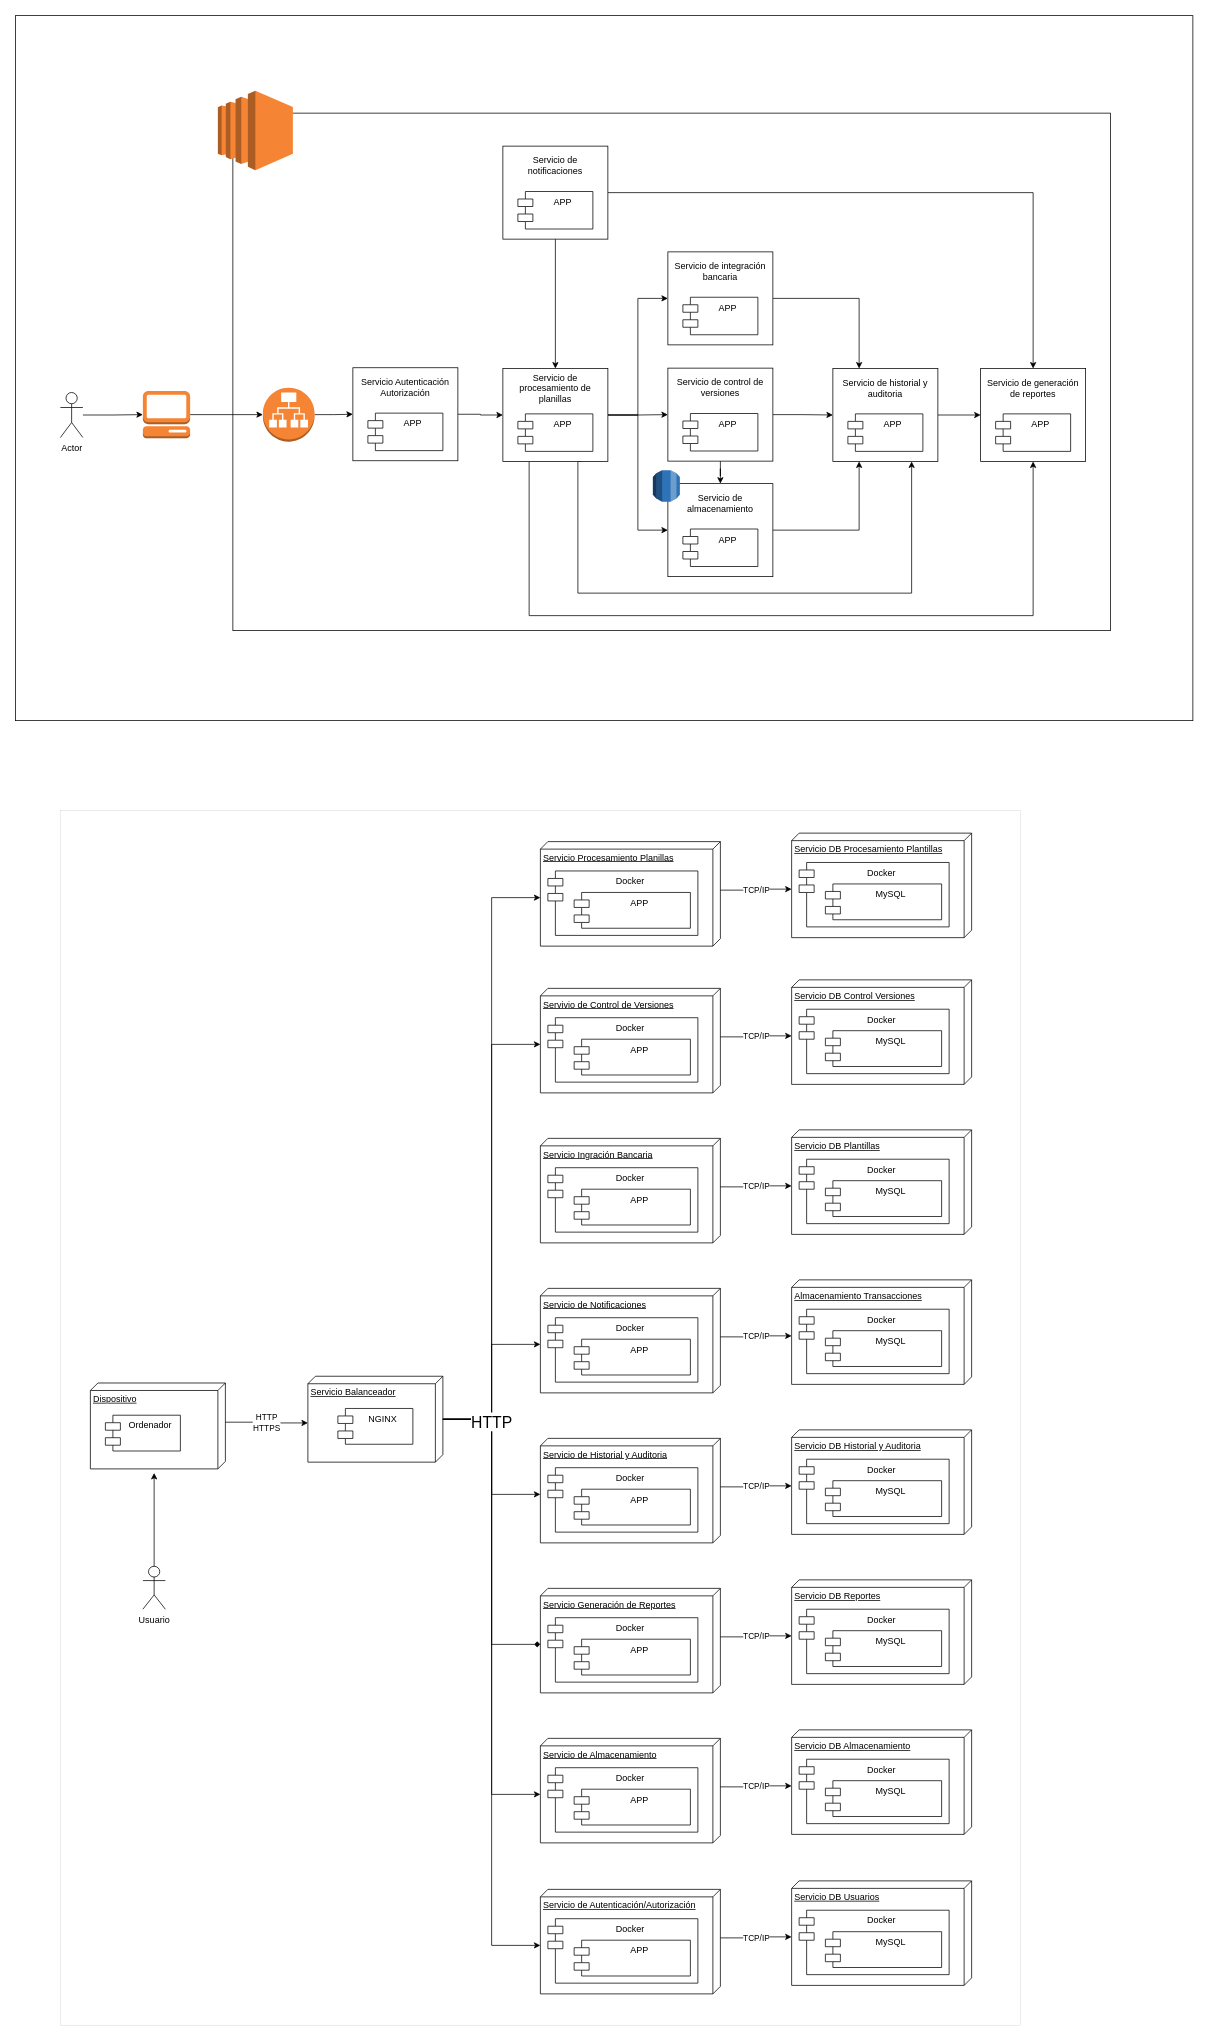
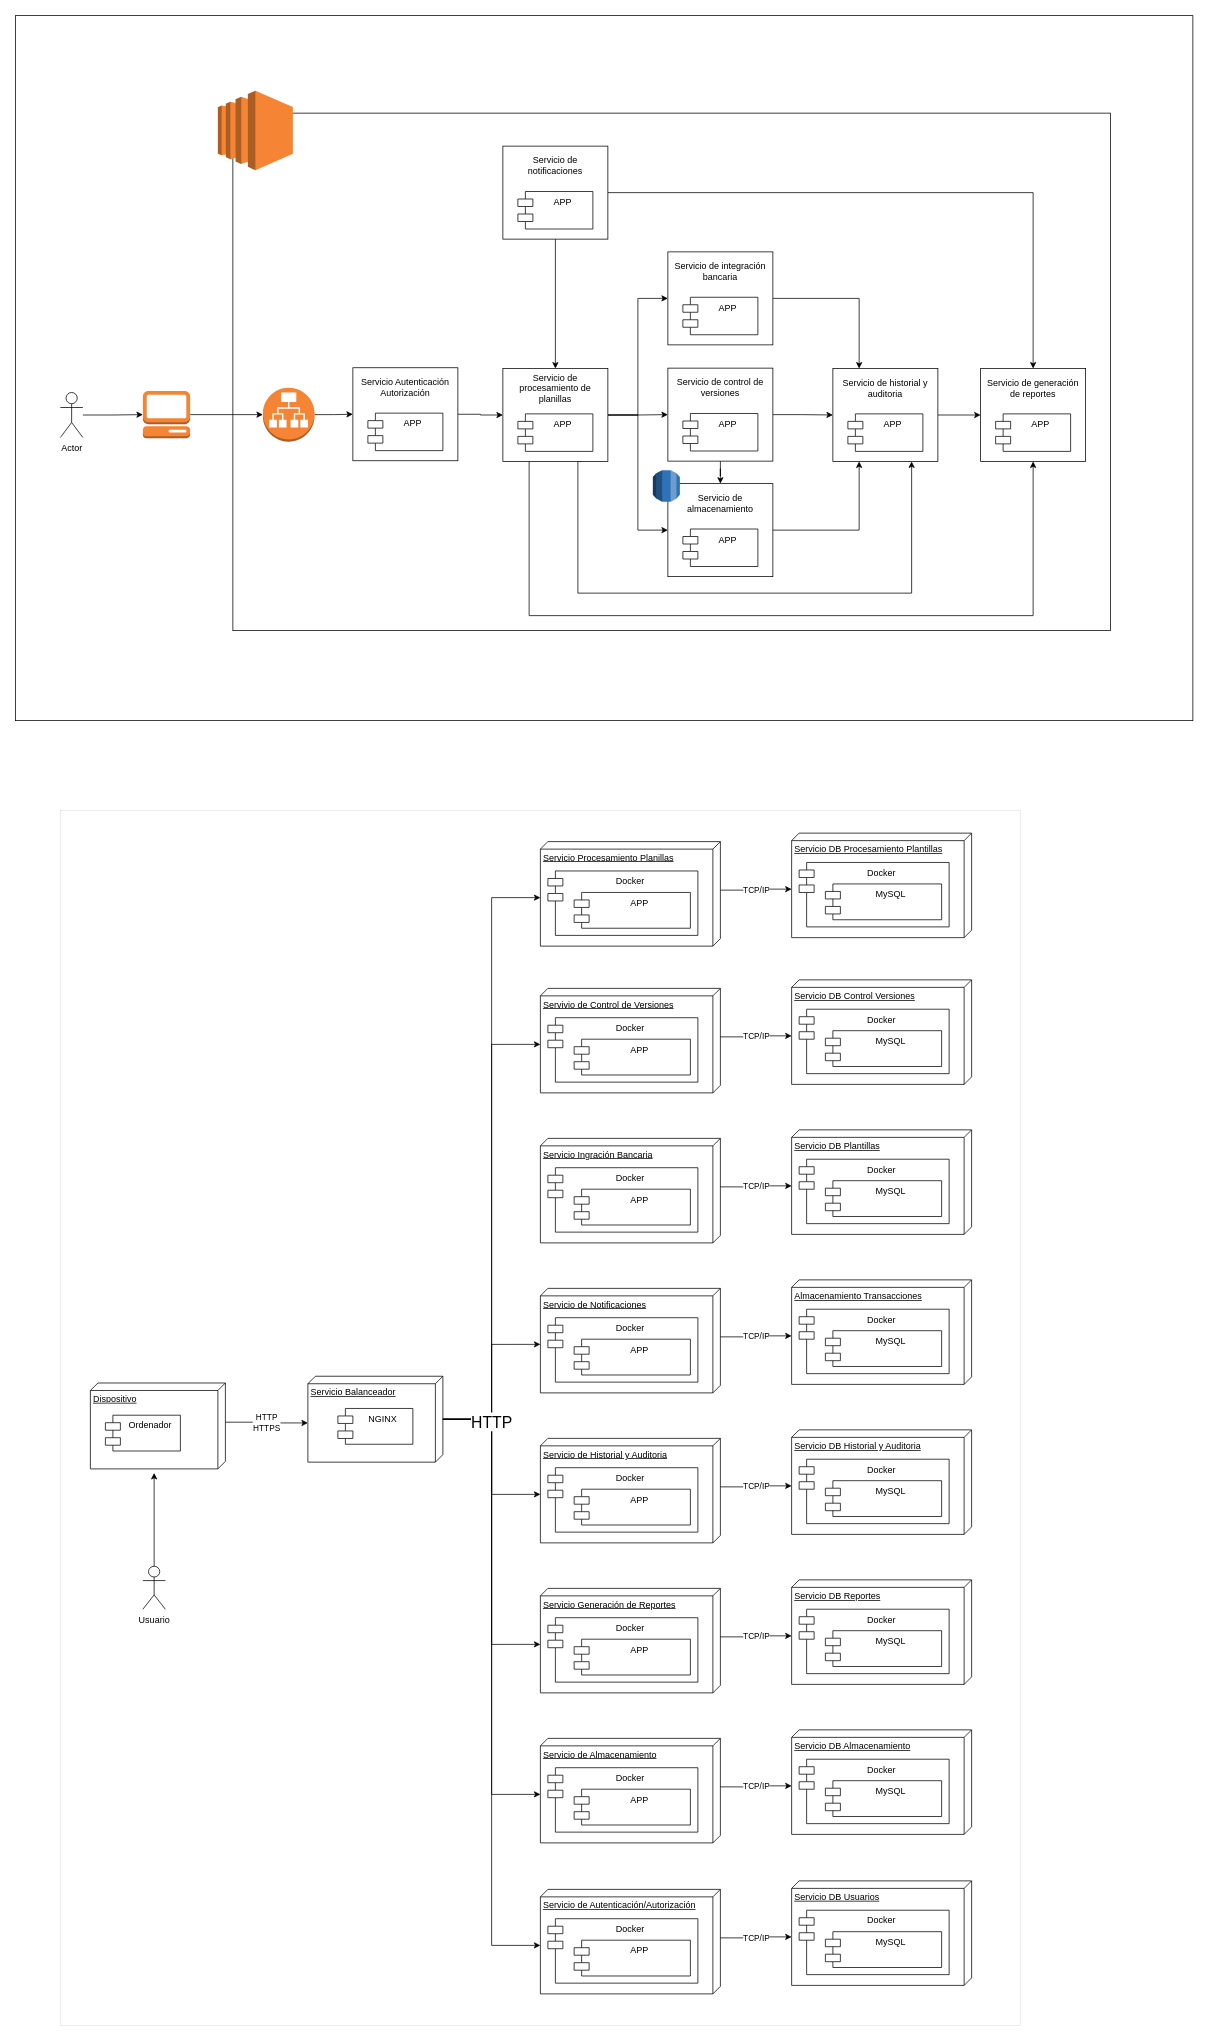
edge "Servicio Balanceador" -> "Servicio Generación de Reportes": arrowhead diamond -> classic
